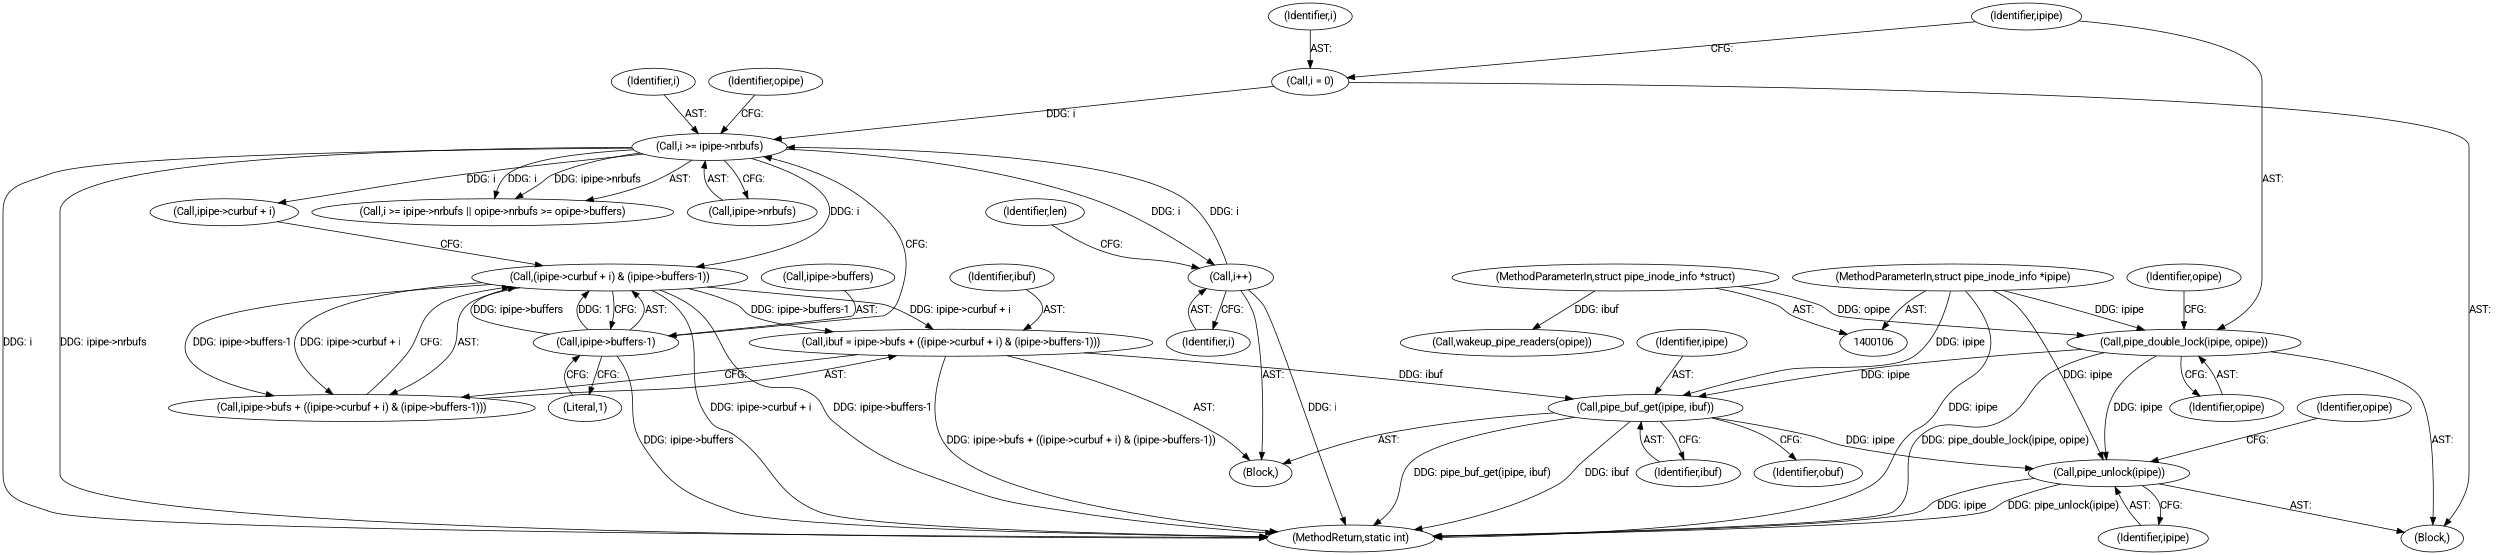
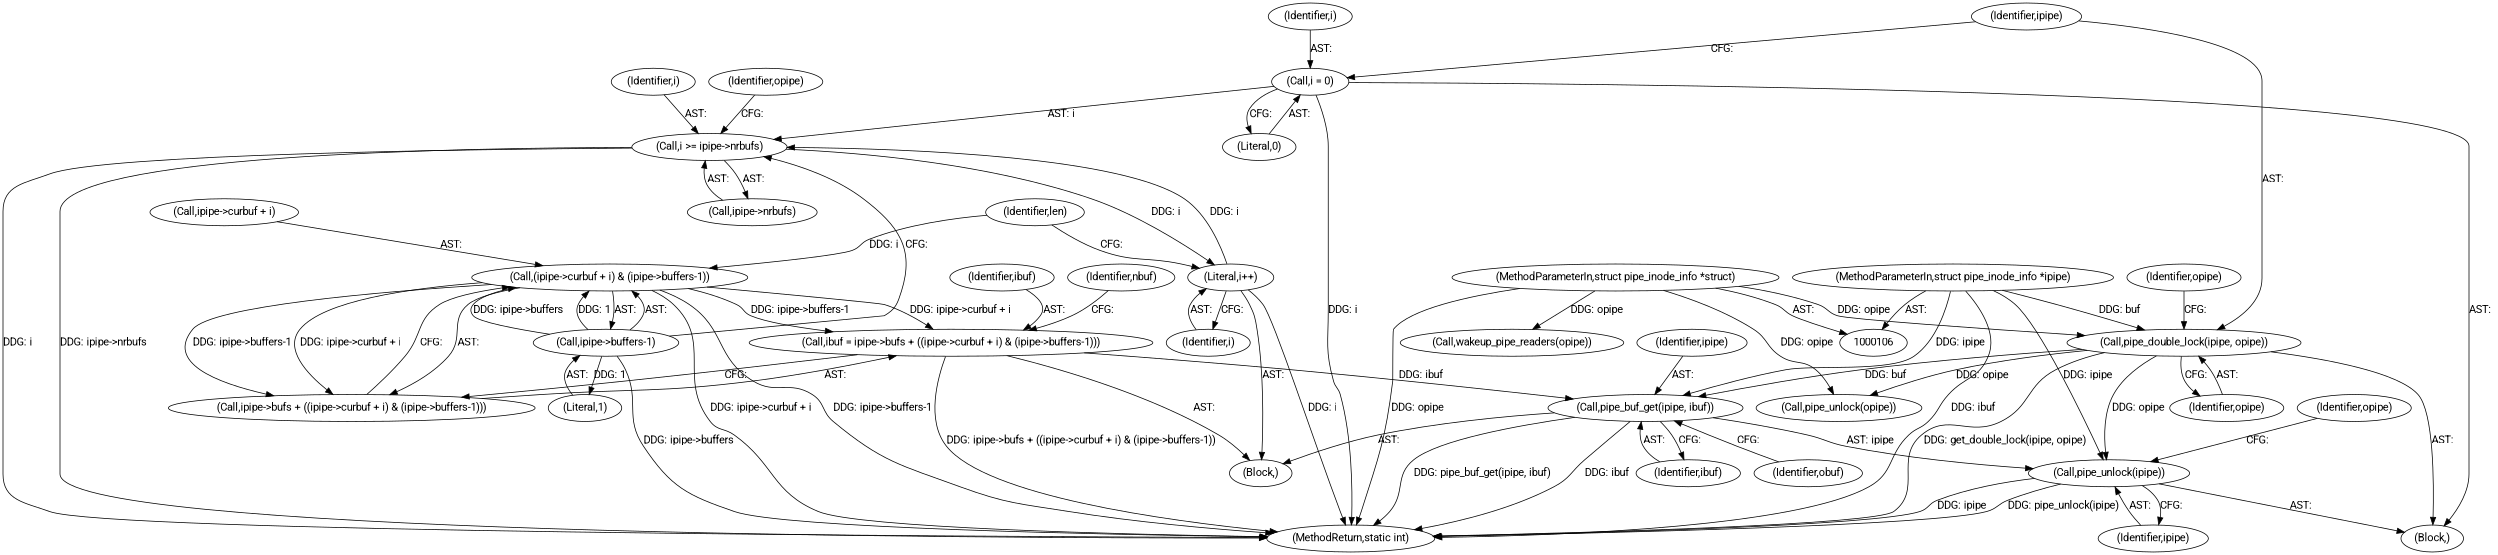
edge "(Call,i = 0)" -> "(Call,i >= ipipe->nrbufs)": label "DDG: i" -> "AST: i"
node "(Literal,0)": added
edge "(Call,i >= ipipe->nrbufs)" -> "(Call,ipipe->curbuf + i)": removed, label "DDG: i"
edge "(Call,i >= ipipe->nrbufs)" -> "(Call,ipipe->nrbufs)": label "CFG: " -> "AST: "
node "(Call,i >= ipipe->nrbufs || opipe->nrbufs >= opipe->buffers)": removed
edge "(Call,i >= ipipe->nrbufs)" -> "(Call,(ipipe->curbuf + i) & (ipipe->buffers-1))": now "(Identifier,len)" -> "(Call,(ipipe->curbuf + i) & (ipipe->buffers-1))"
edge "(Call,ipipe->curbuf + i)" -> "(Call,(ipipe->curbuf + i) & (ipipe->buffers-1))": label "CFG: " -> "AST: "
node "(Call,ipipe->buffers)": removed
node "(Identifier,nbuf)": added
node "(Call,i++)": label "(Call,i++)" -> "(Literal,i++)"
edge "(Call,i = 0)" -> "(MethodReturn,static int)": added, label "DDG: i"
edge "(Call,(ipipe->curbuf + i) & (ipipe->buffers-1))" -> "(Call,ipipe->buffers-1)": label "CFG: " -> "AST: "
edge "(MethodParameterIn,struct pipe_inode_info *struct)" -> "(Call,wakeup_pipe_readers(opipe))": label "DDG: ibuf" -> "DDG: opipe"
edge "(MethodParameterIn,struct pipe_inode_info *ipipe)" -> "(Call,pipe_double_lock(ipipe, opipe))": label "DDG: ipipe" -> "DDG: buf"
node "1400106": label "1400106" -> "1000106"
edge "(MethodParameterIn,struct pipe_inode_info *struct)" -> "(MethodReturn,static int)": added, label "DDG: opipe"
edge "(Literal,1)" -> "(Call,ipipe->buffers-1)": label "CFG: " -> "AST: "
edge "(Call,ipipe->buffers-1)" -> "(Literal,1)": label "CFG: " -> "DDG: 1"
edge "(Call,pipe_double_lock(ipipe, opipe))" -> "(Call,pipe_buf_get(ipipe, ibuf))": label "DDG: ipipe" -> "DDG: buf"
node "(Call,pipe_unlock(opipe))": added
edge "(MethodParameterIn,struct pipe_inode_info *ipipe)" -> "(MethodReturn,static int)": label "DDG: ipipe" -> "DDG: ibuf"
edge "(Call,pipe_double_lock(ipipe, opipe))" -> "(Call,pipe_unlock(ipipe))": label "DDG: ipipe" -> "DDG: opipe"
edge "(Call,pipe_buf_get(ipipe, ibuf))" -> "(Identifier,obuf)": reversed
edge "(Call,pipe_buf_get(ipipe, ibuf))" -> "(Call,pipe_unlock(ipipe))": label "DDG: ipipe" -> "AST: ipipe"
edge "(Call,pipe_double_lock(ipipe, opipe))" -> "(MethodReturn,static int)": label "DDG: pipe_double_lock(ipipe, opipe)" -> "DDG: get_double_lock(ipipe, opipe)"
